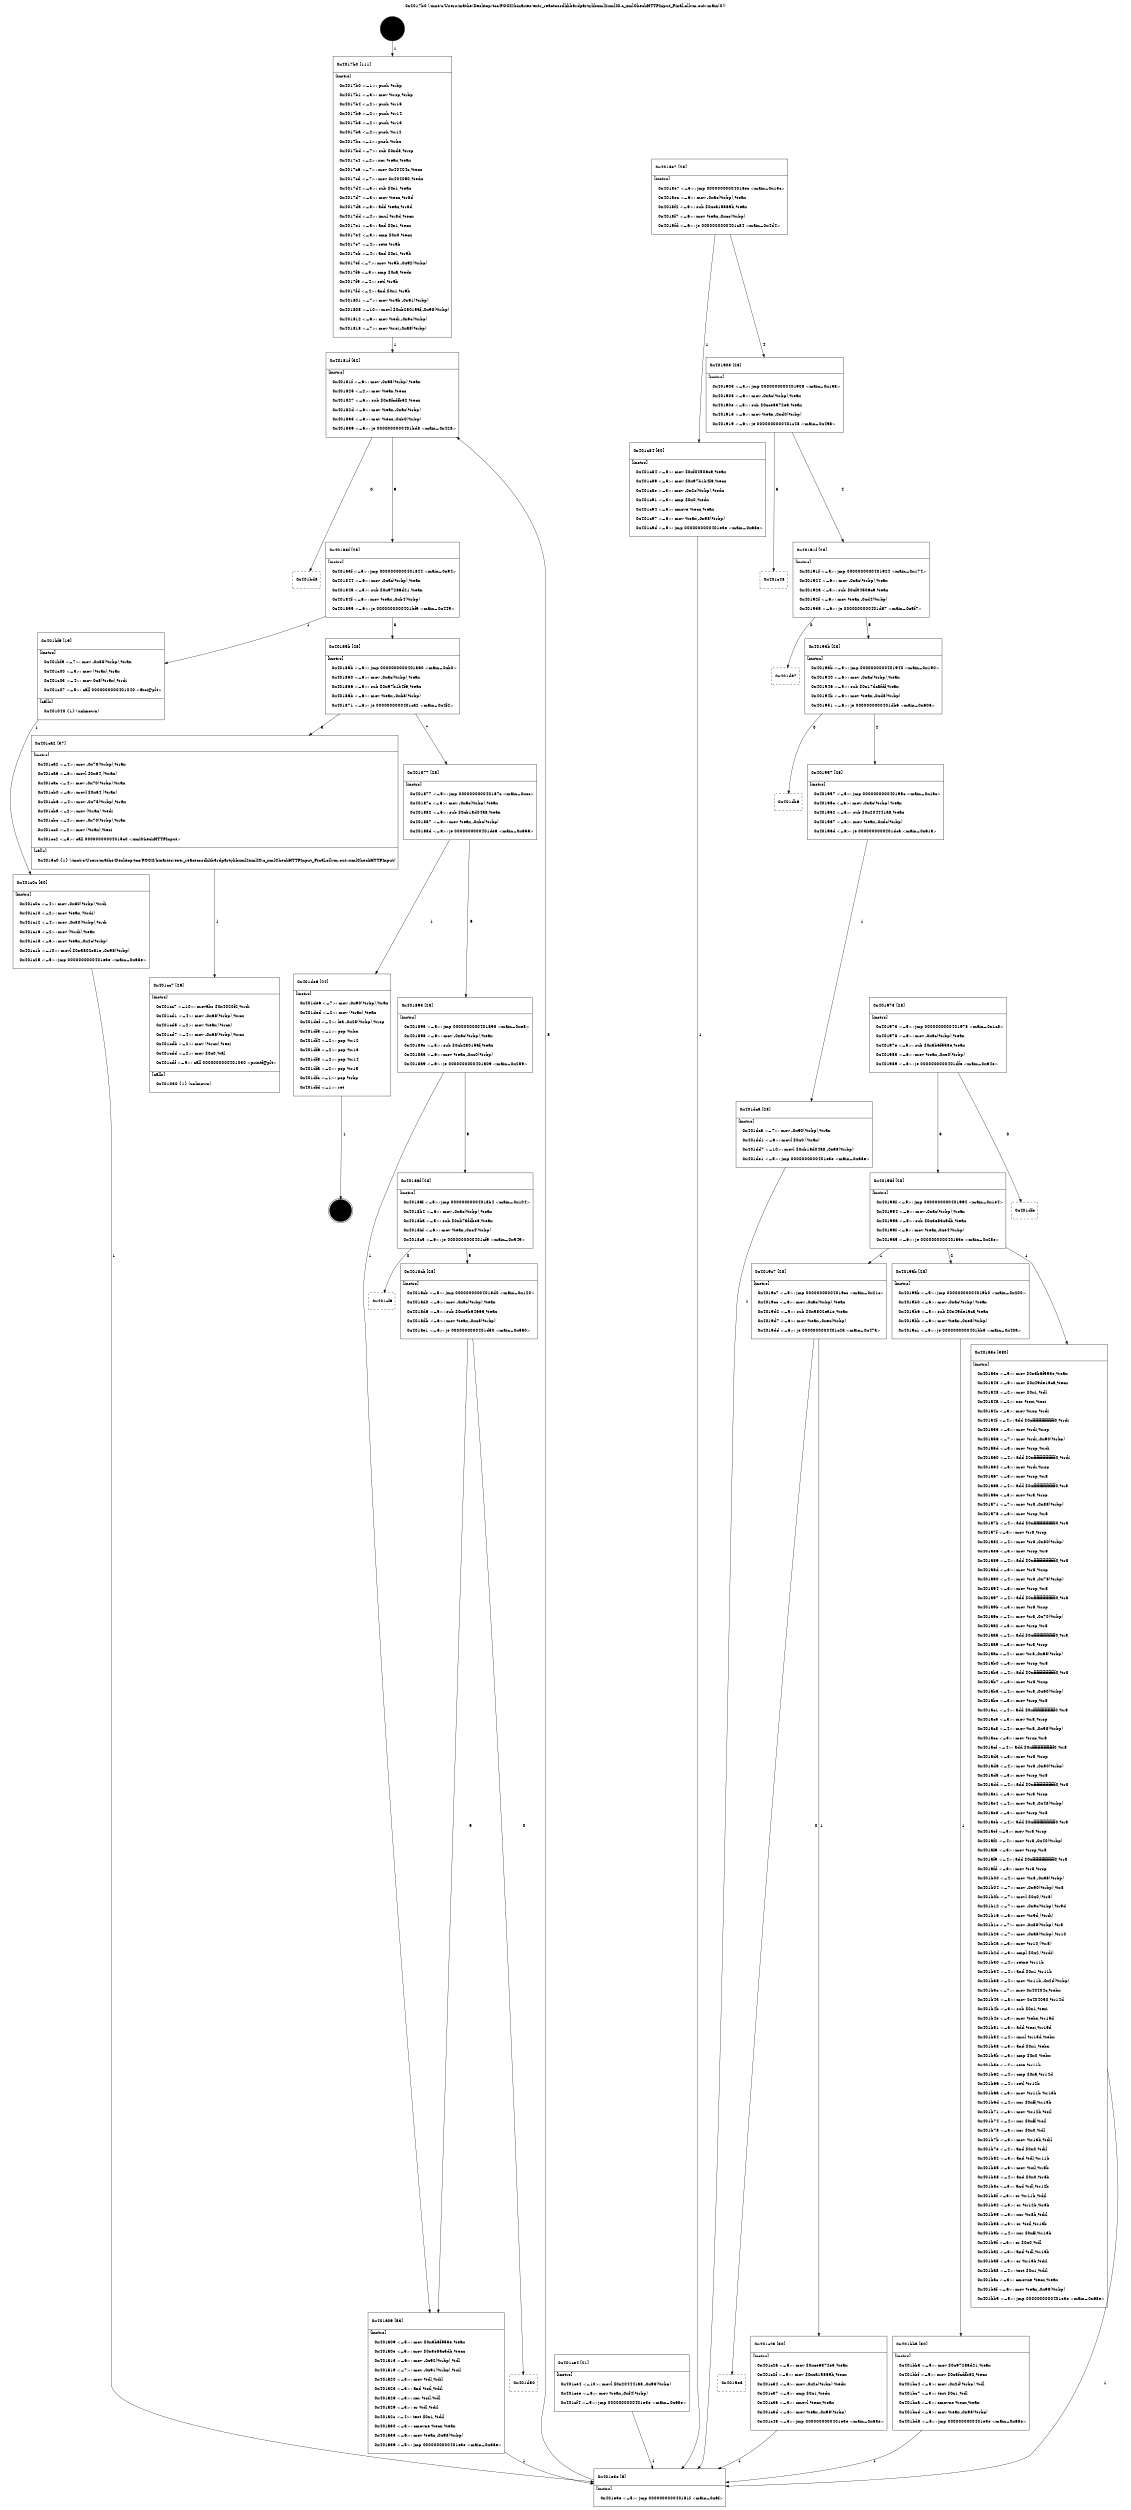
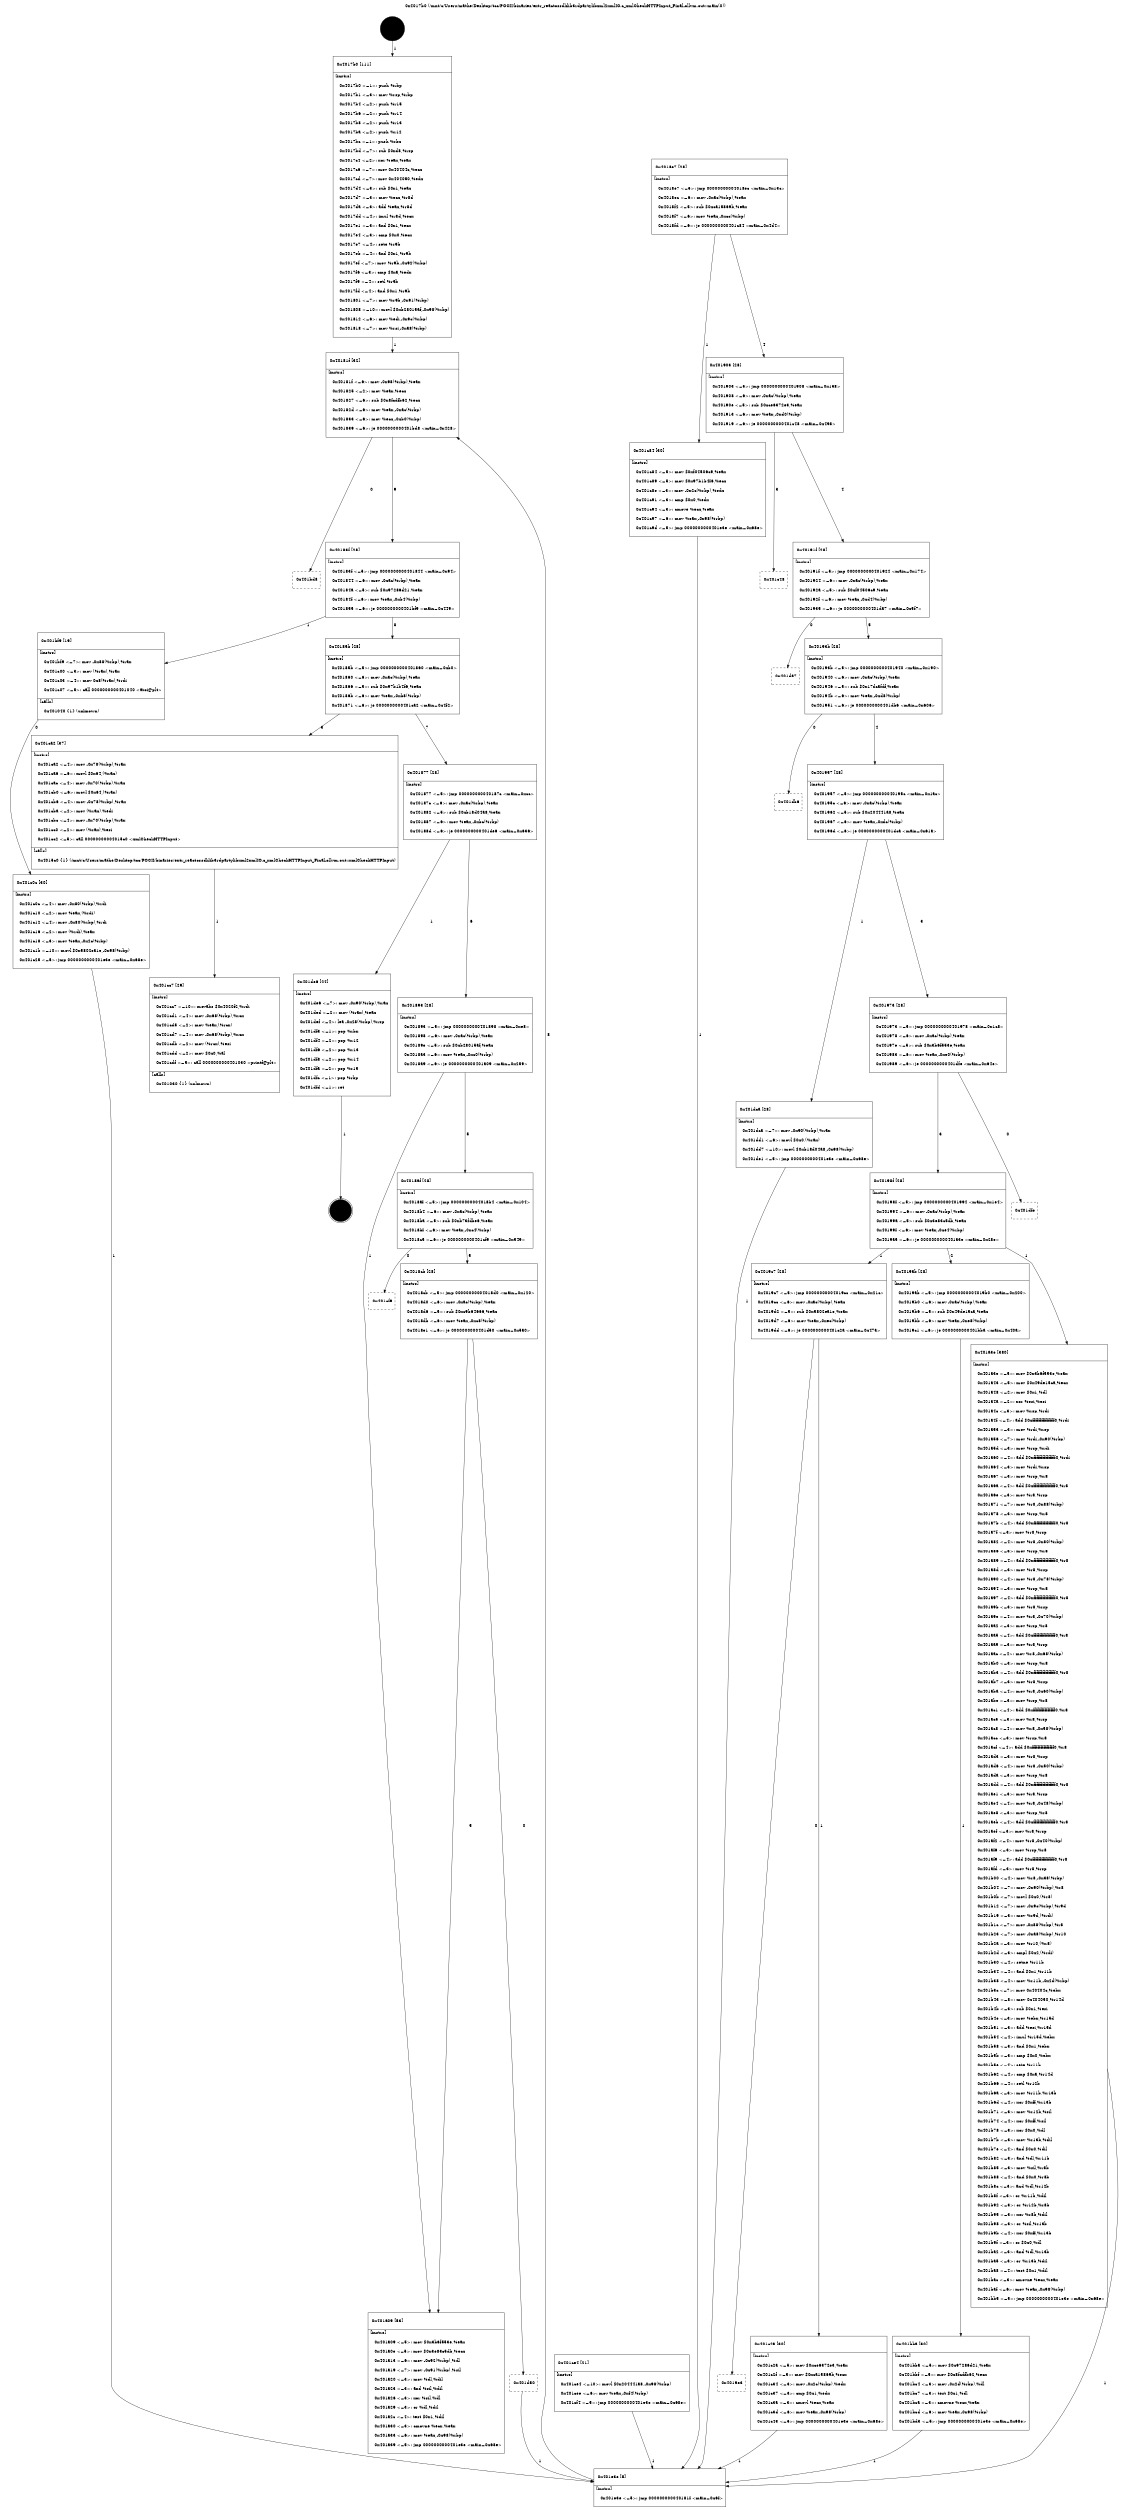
edge "0x401bf9 [19]" -> "0x401c0c [30]": label " 1" -> " 0"
edge "0x401957 [28]" -> "0x401973 [28]": added, label "3"
edge "0x401a09 [53]" -> "0x401e3e [5]": now "0x401d50" -> "0x401e3e [5]"
